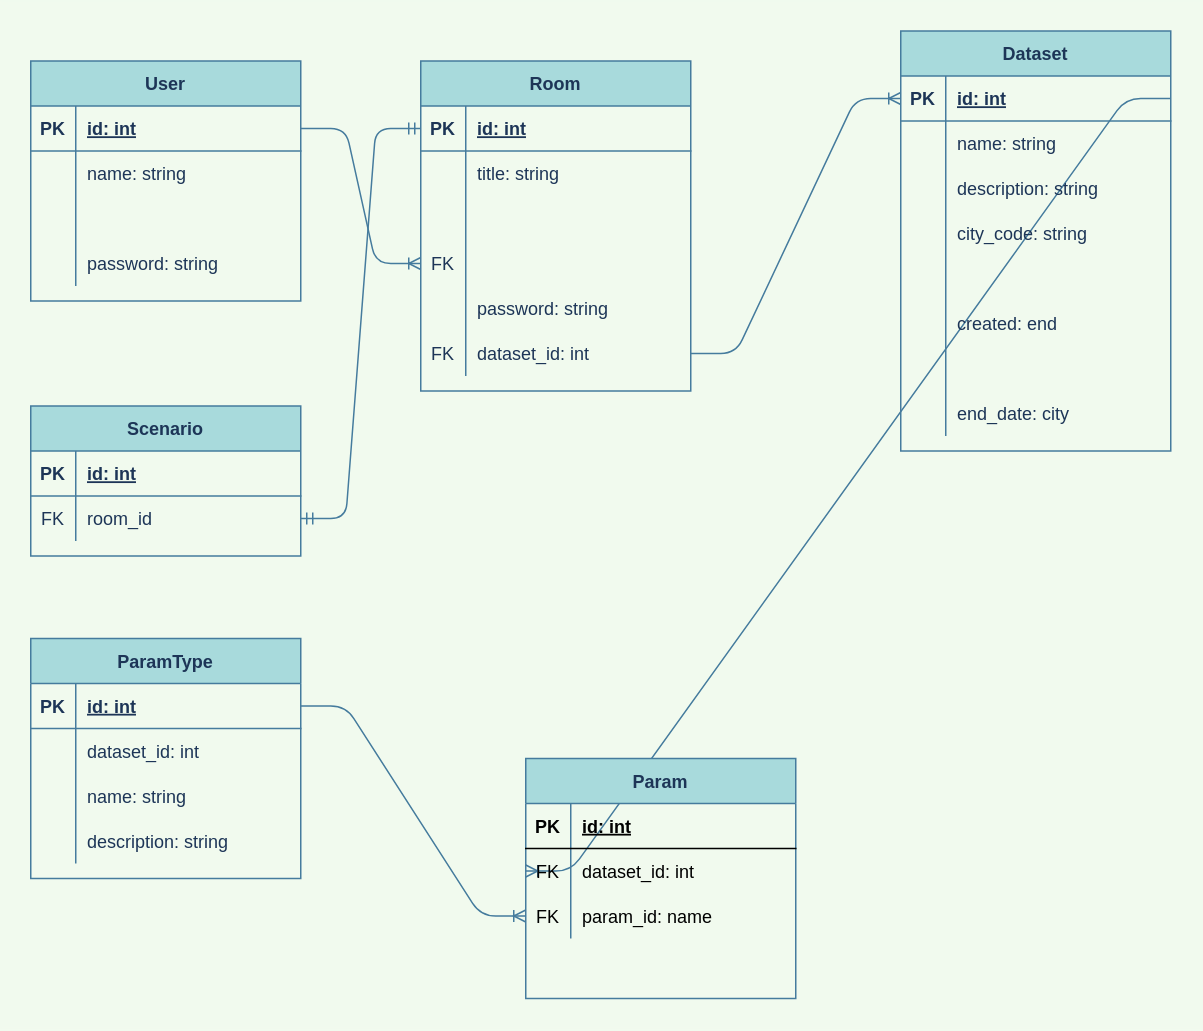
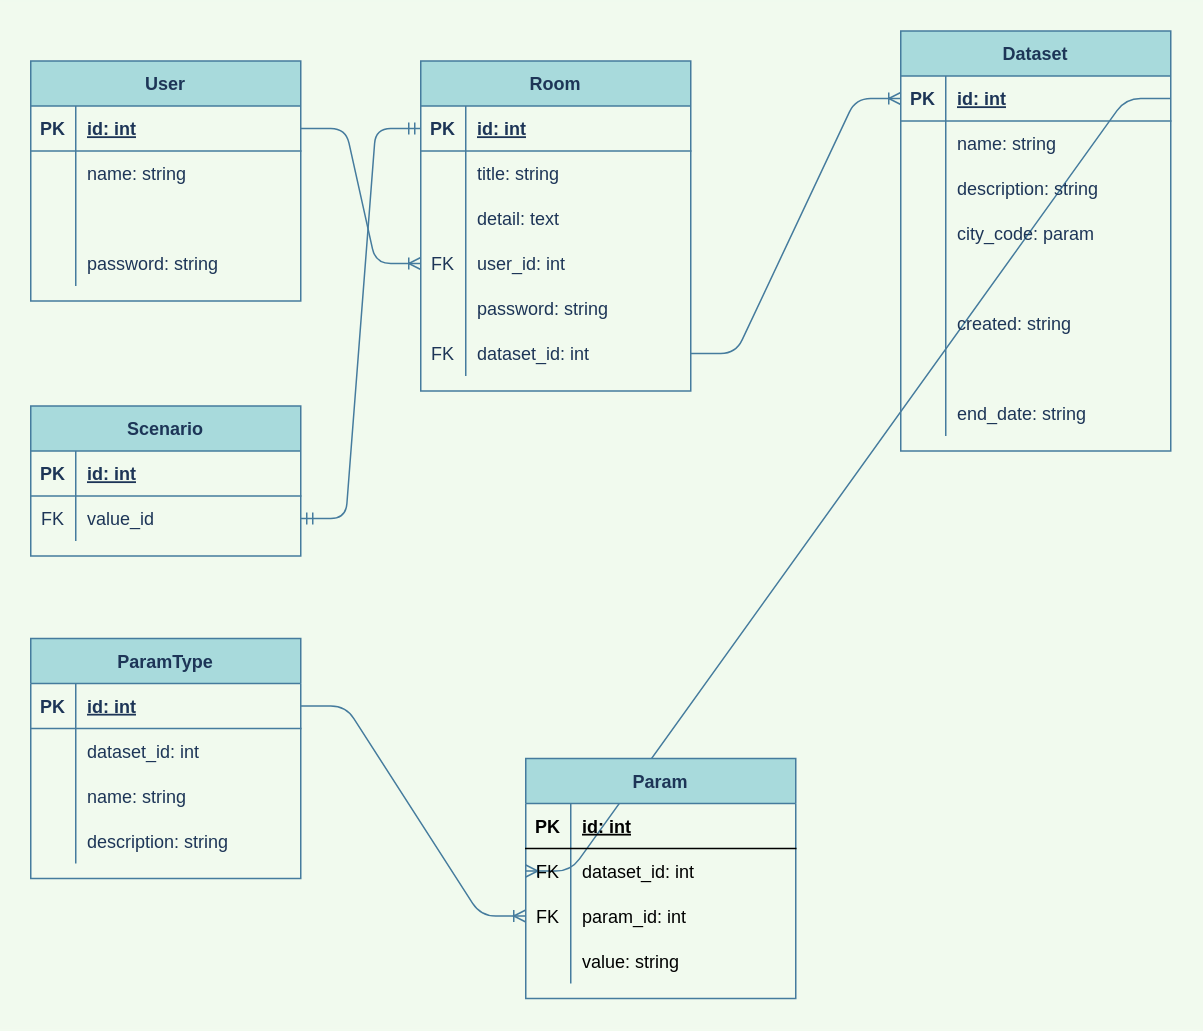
node "detail: text": added
node "city_code: string": label "city_code: string" -> "city_code: param"
node "user_id: int": added
node "created: end": label "created: end" -> "created: string"
node "end_date: city": label "end_date: city" -> "end_date: string"
node "room_id": label "room_id" -> "value_id"
node "param_id: name": label "param_id: name" -> "param_id: int"
node "value: string": added
